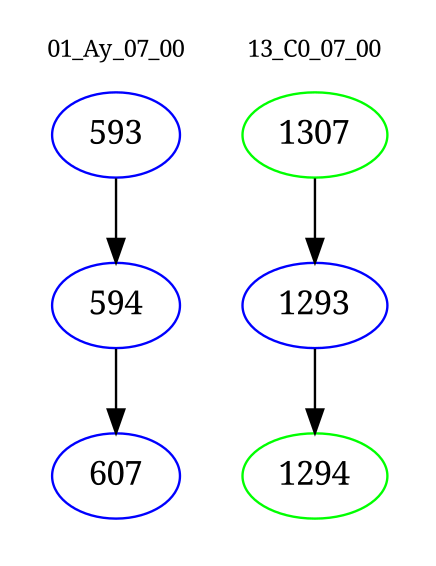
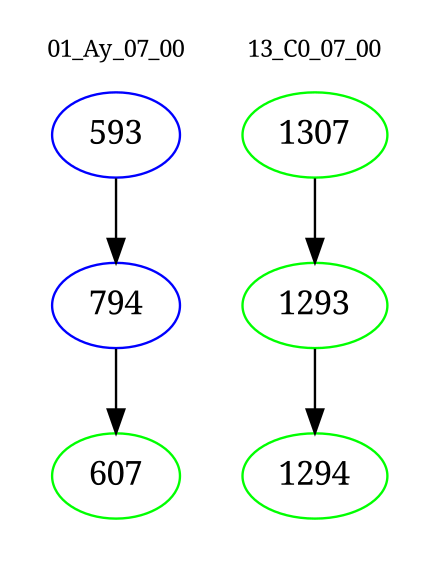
node "594": label "594" -> "794"
node "1293": color blue -> green
node "607": color blue -> green
